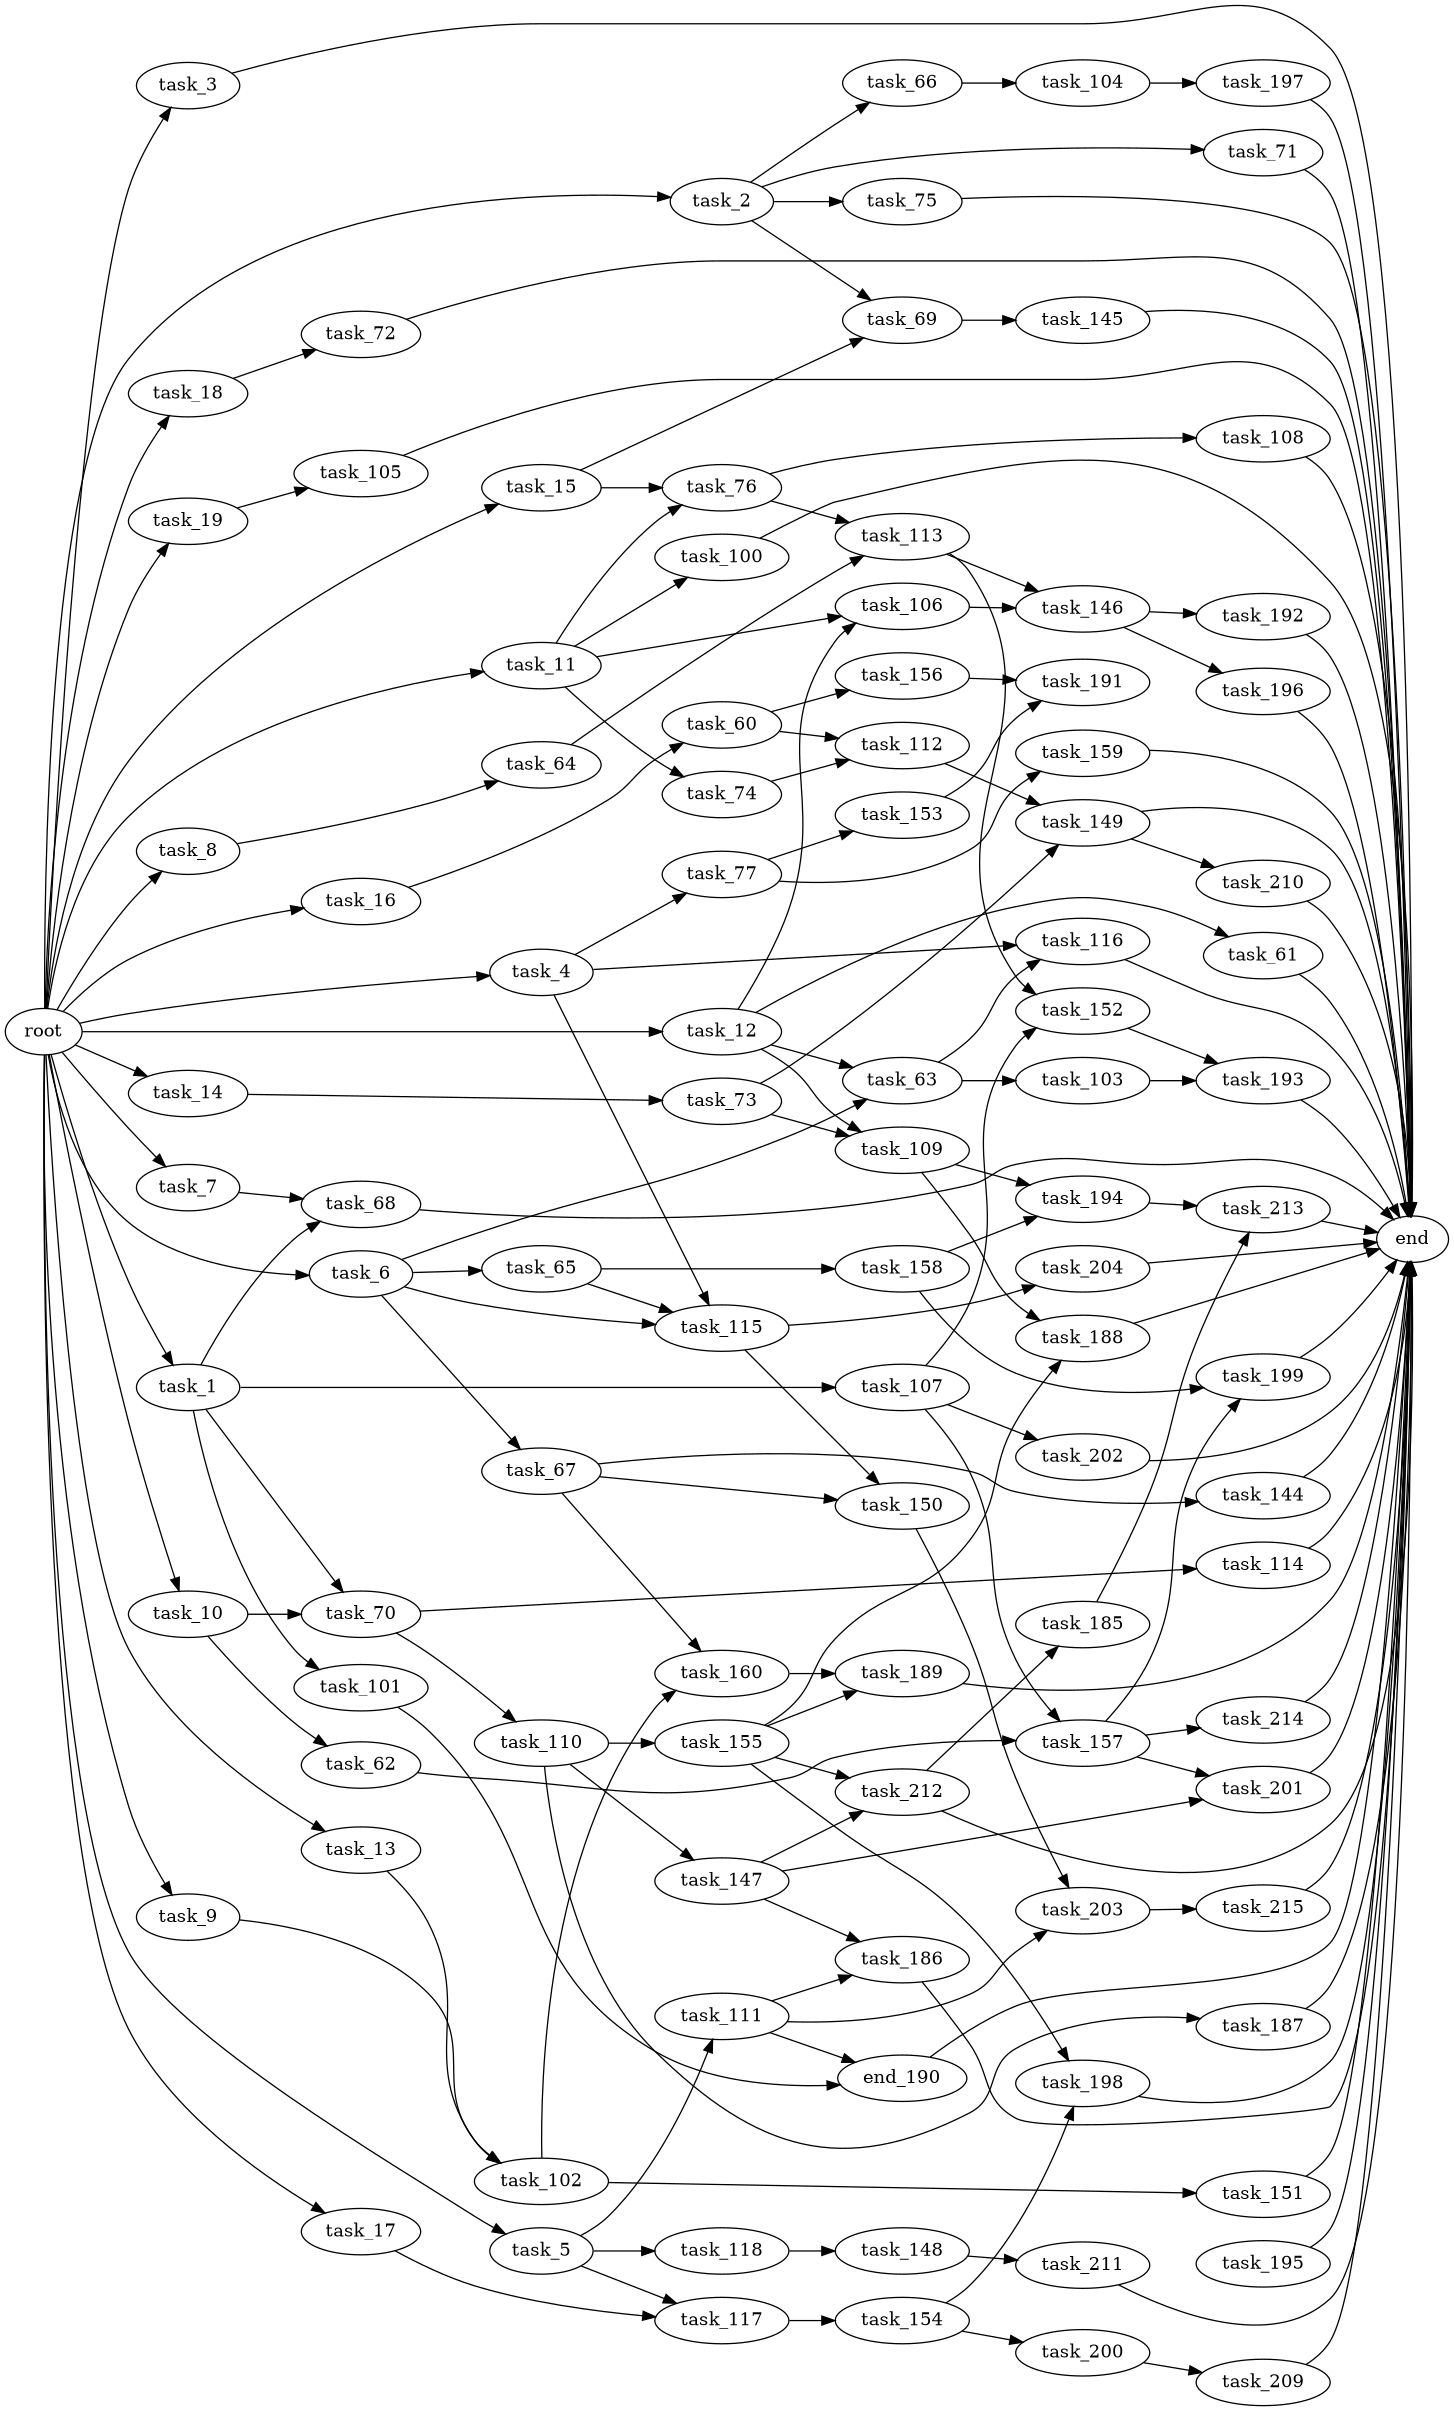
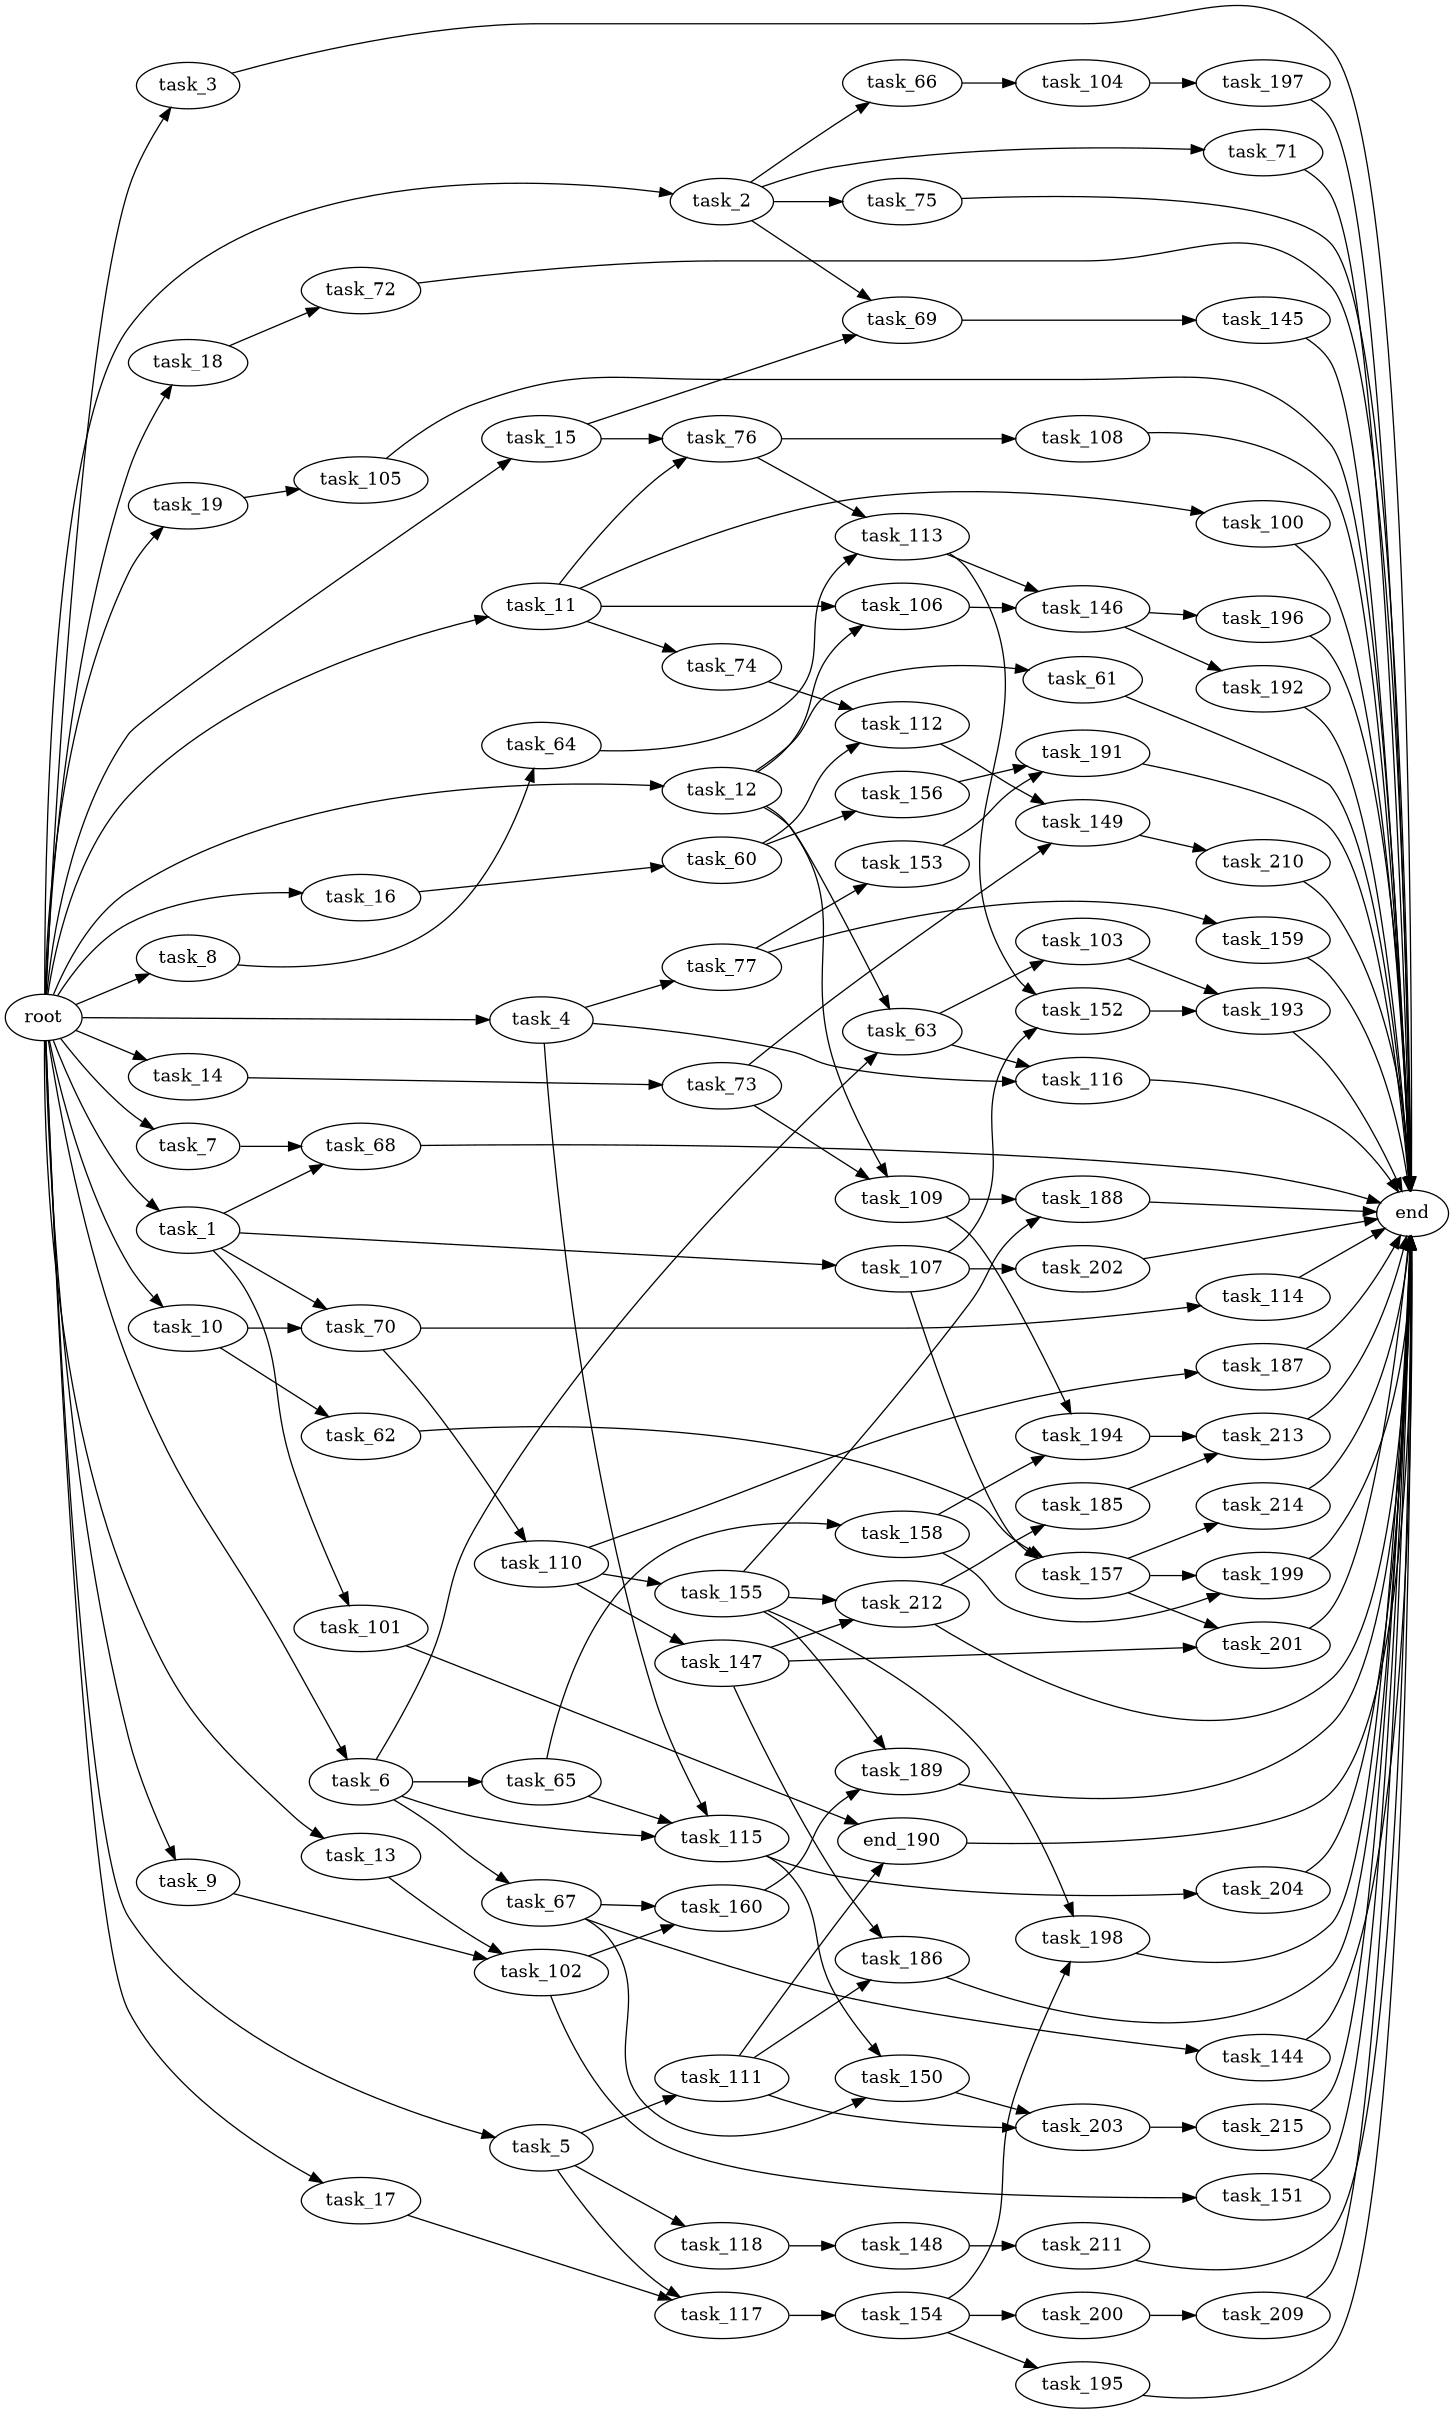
edge "task_149" -> "end": now "task_191" -> "end"
edge "task_154" -> "task_195": added
